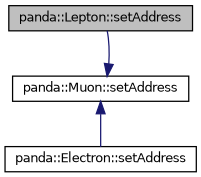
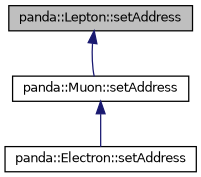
edge "panda::Lepton::setAddress" -> "panda::Muon::setAddress": reversed
